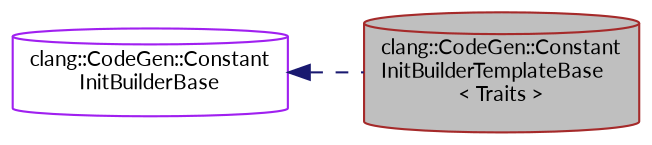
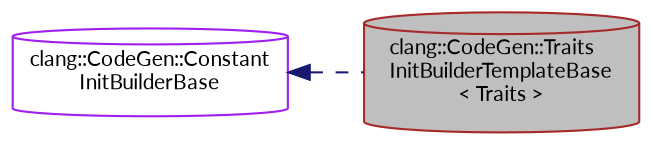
node "clang::CodeGen::Constant InitBuilderTemplateBase < Traits >": label "clang::CodeGen::Constant InitBuilderTemplateBase < Traits >" -> "clang::CodeGen::Traits InitBuilderTemplateBase < Traits >"
